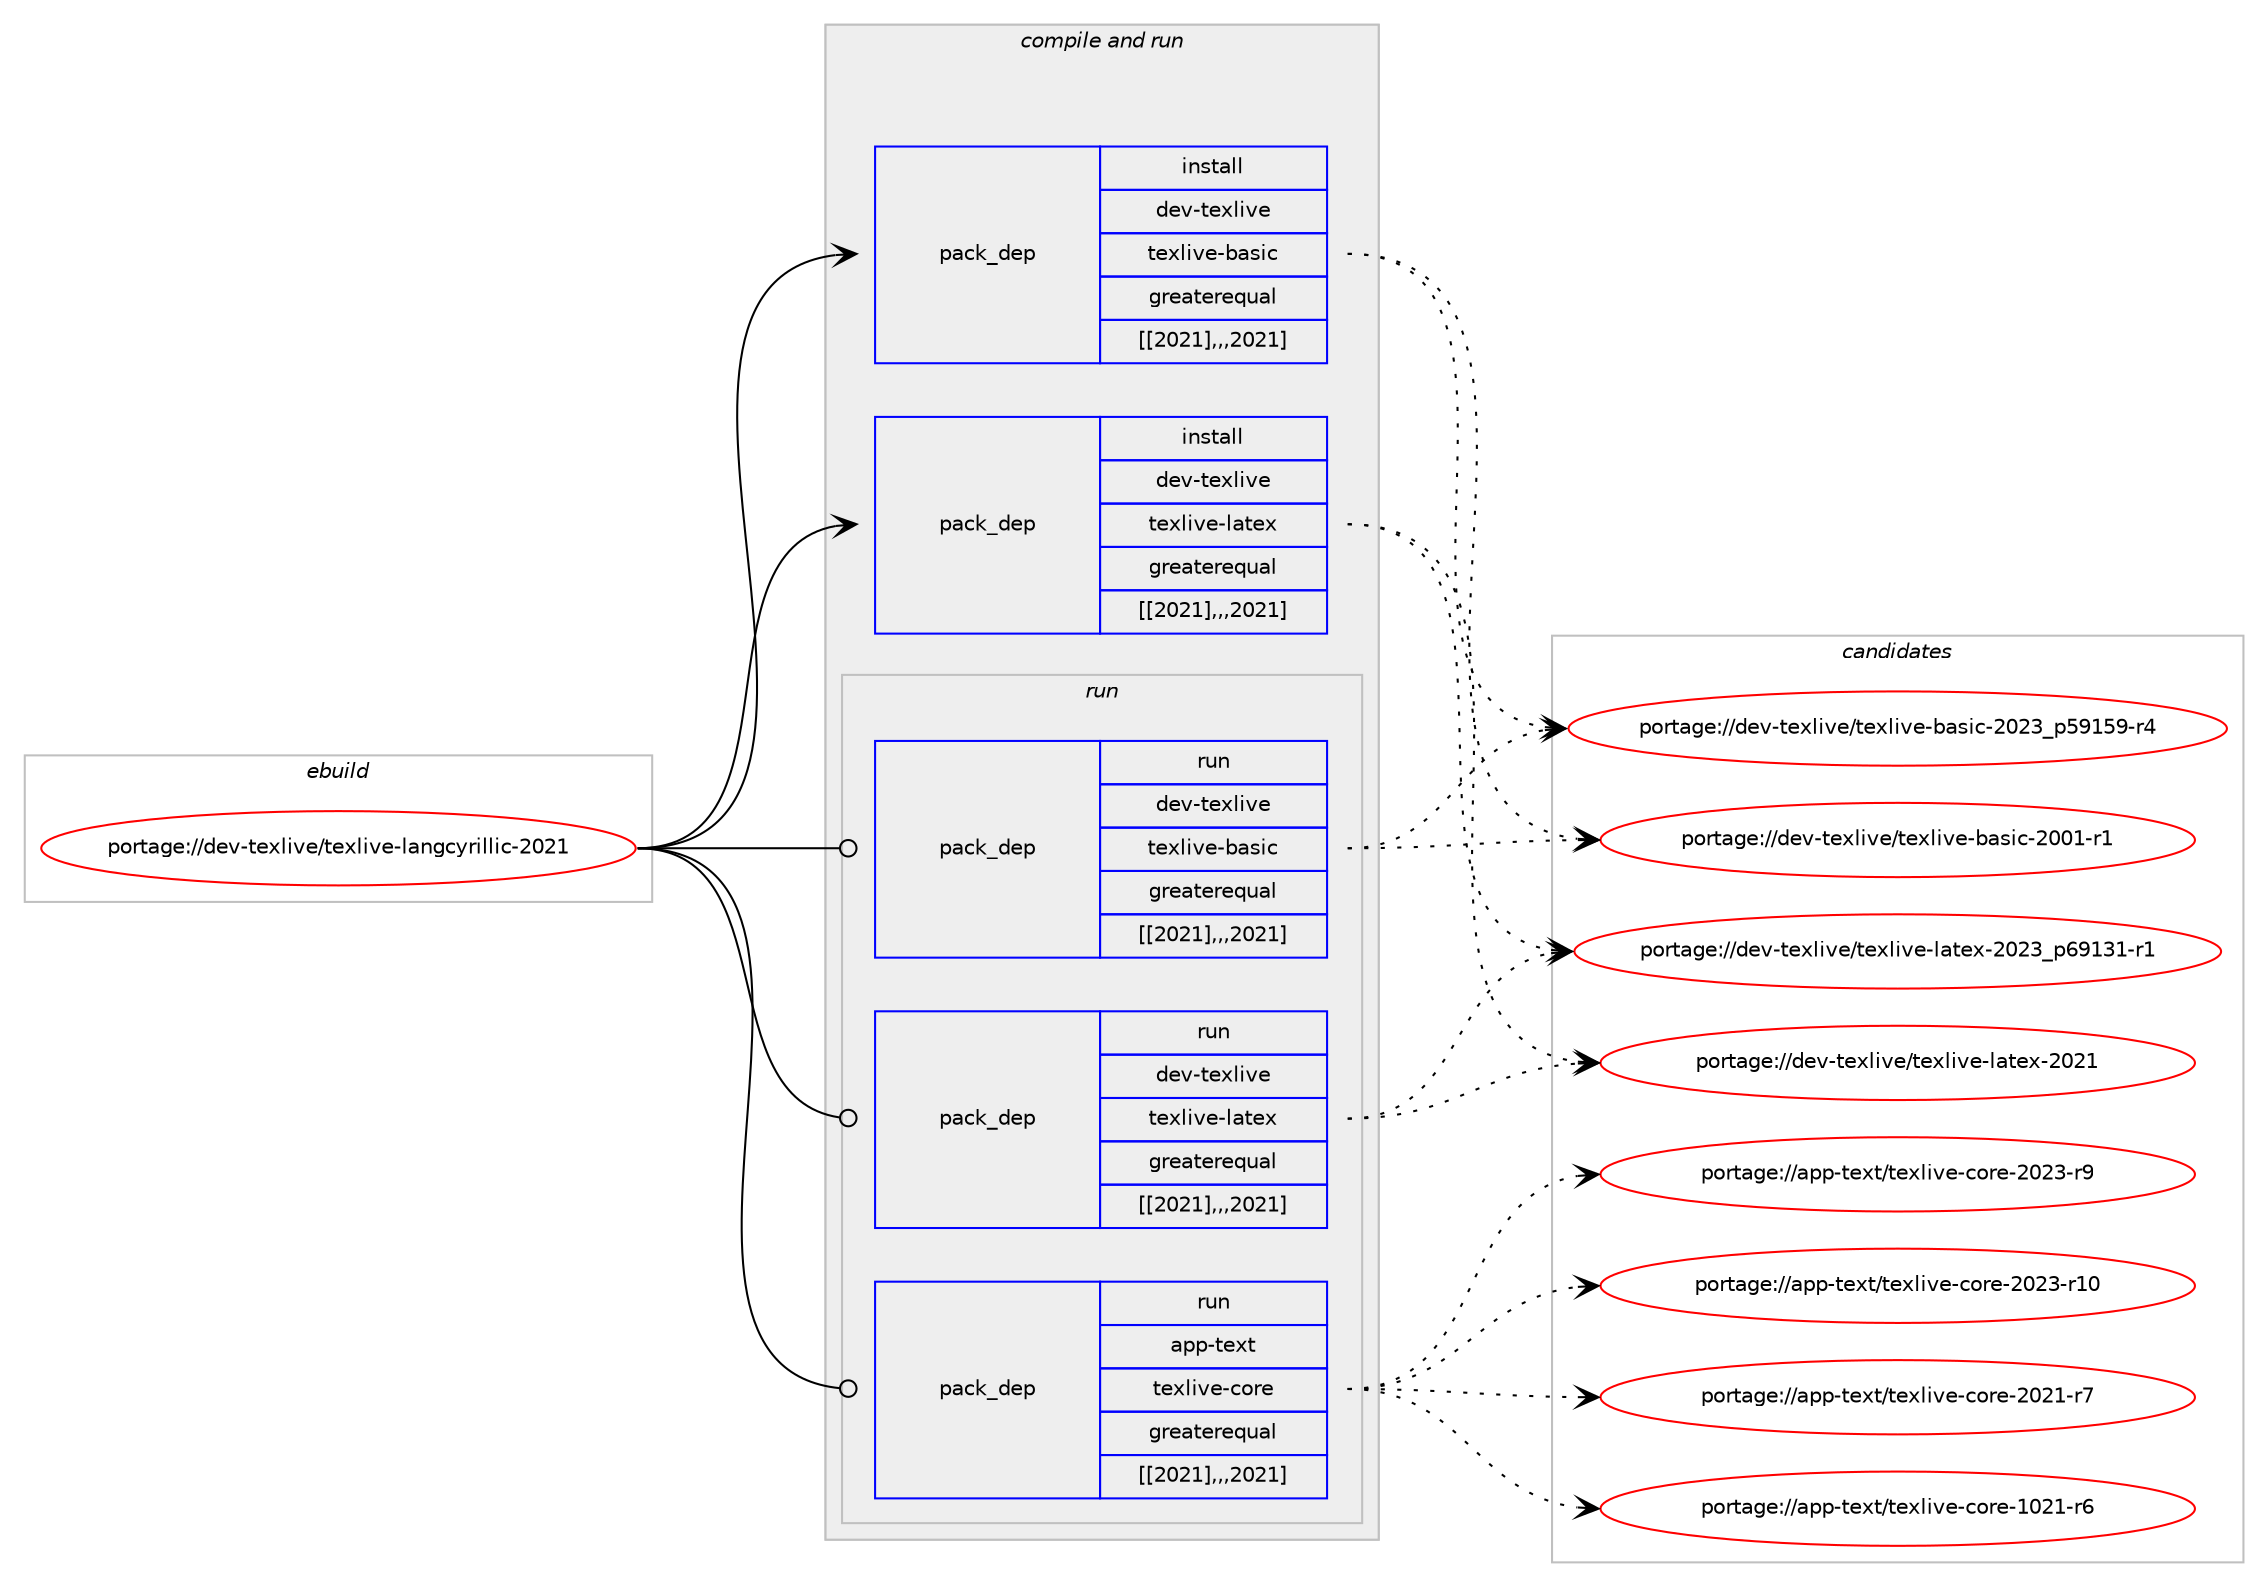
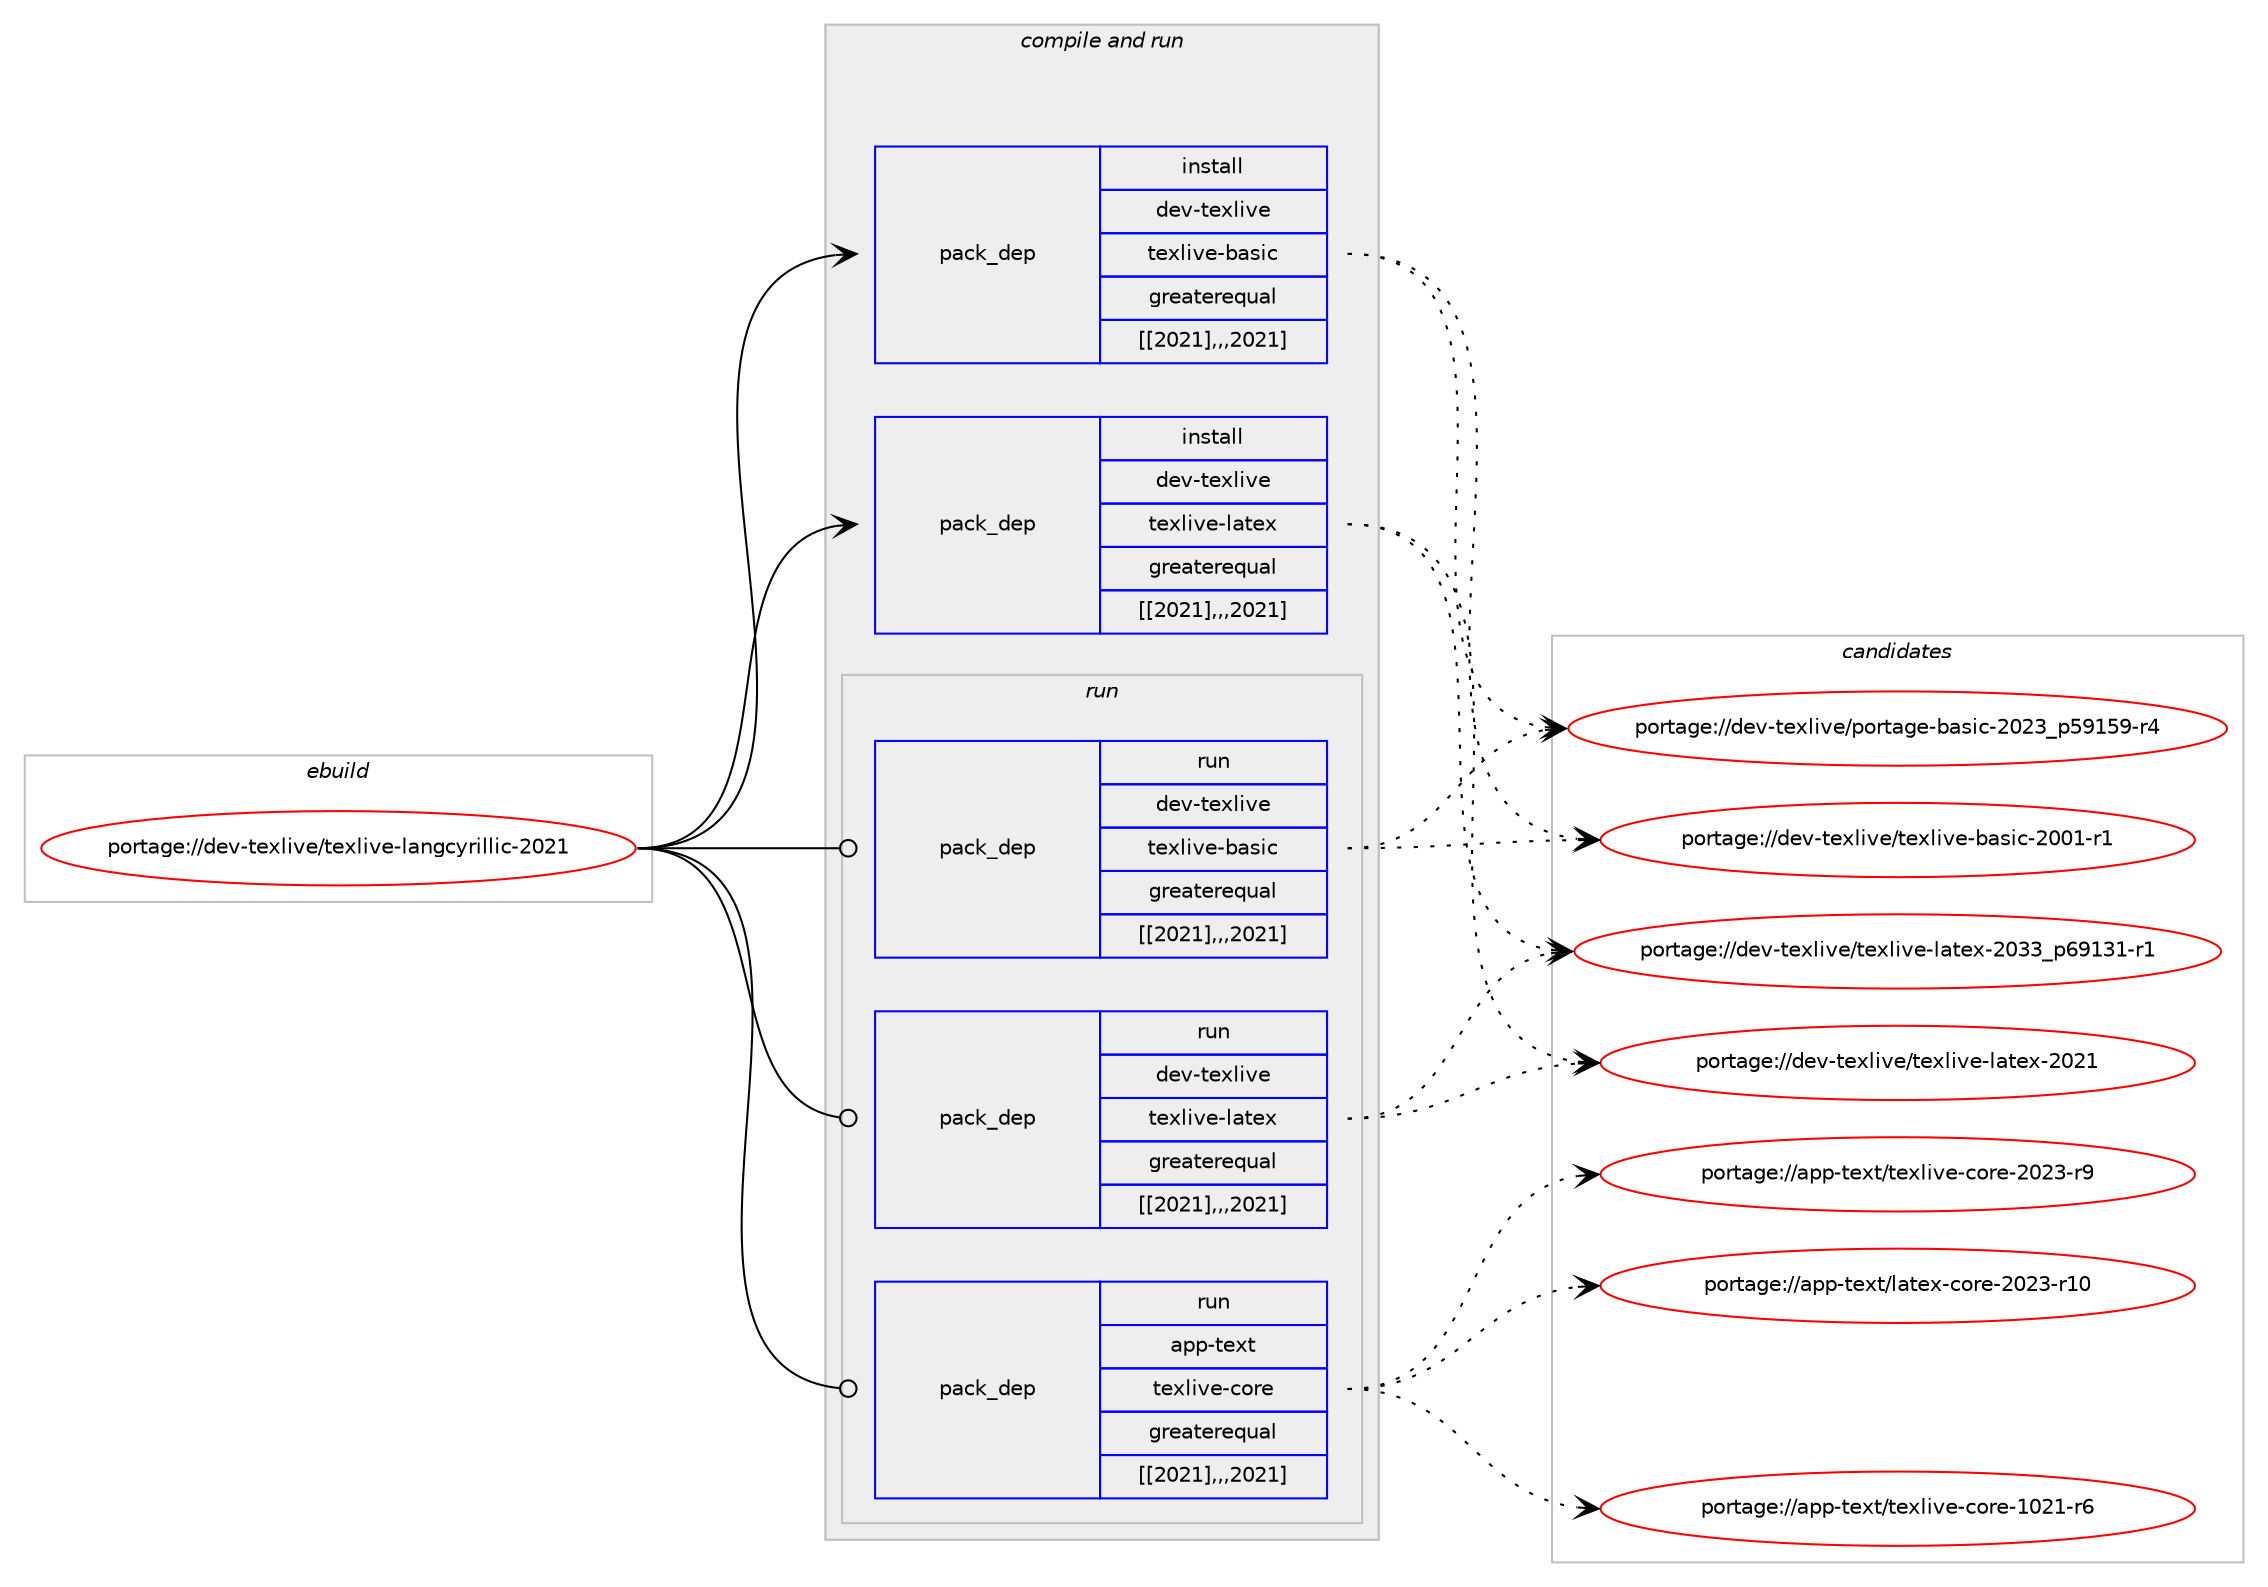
node "portage://dev-texlive/texlive-basic-2023_p59159-r4": label "portage://dev-texlive/texlive-basic-2023_p59159-r4" -> "portage://dev-texlive/portage-basic-2023_p59159-r4"
node "portage://dev-texlive/texlive-latex-2023_p69131-r1": label "portage://dev-texlive/texlive-latex-2023_p69131-r1" -> "portage://dev-texlive/texlive-latex-2033_p69131-r1"
node "portage://app-text/texlive-core-2023-r10": label "portage://app-text/texlive-core-2023-r10" -> "portage://app-text/latex-core-2023-r10"
node "portage://app-text/texlive-core-2021-r7": removed
